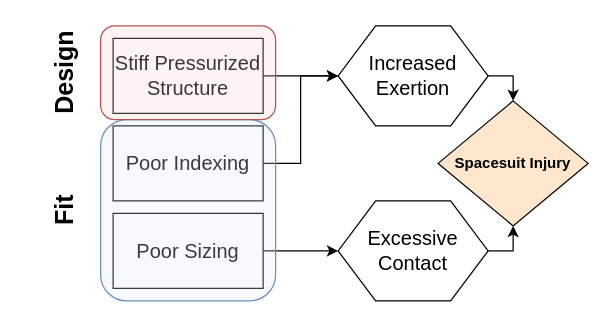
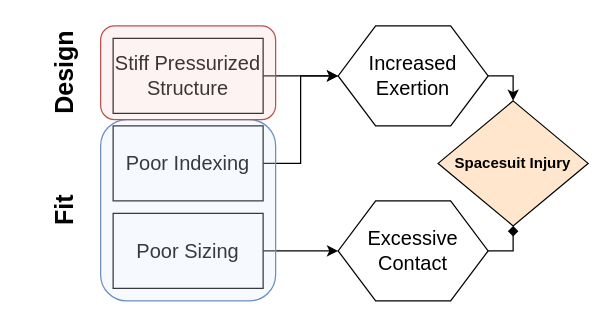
edge "Excessive Contact" -> "Spacesuit Injury": arrowhead classic -> diamond
